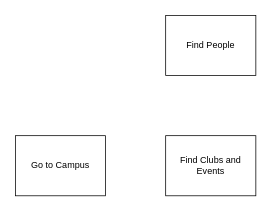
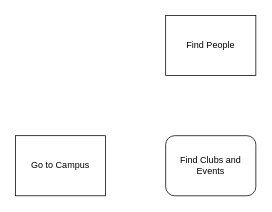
node "Find Clubs and Events": shape rectangle -> rounded rectangle
